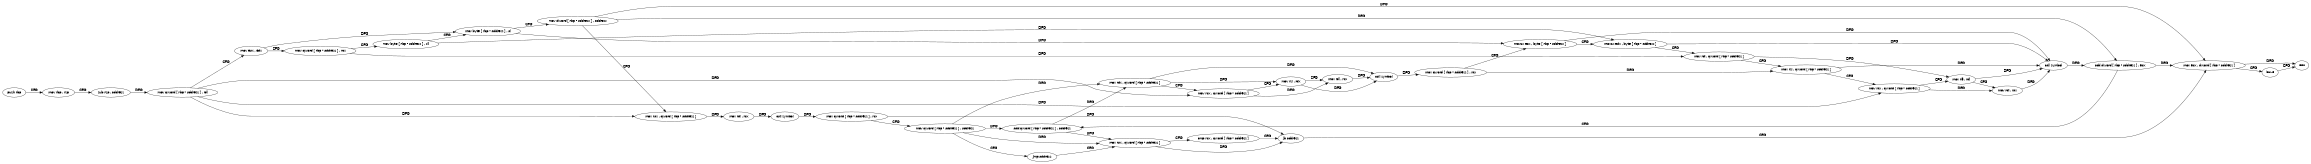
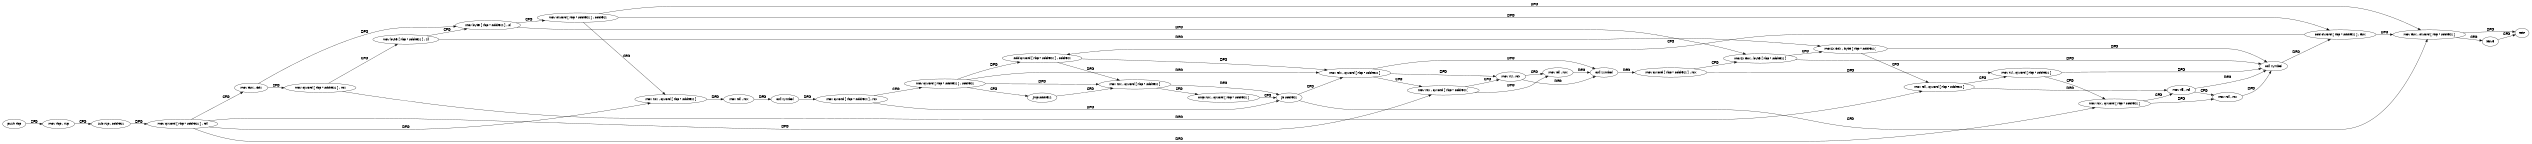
edge "jb address" -> "mov rdx , qword [ rbp - address ]": added, label "CFG"
